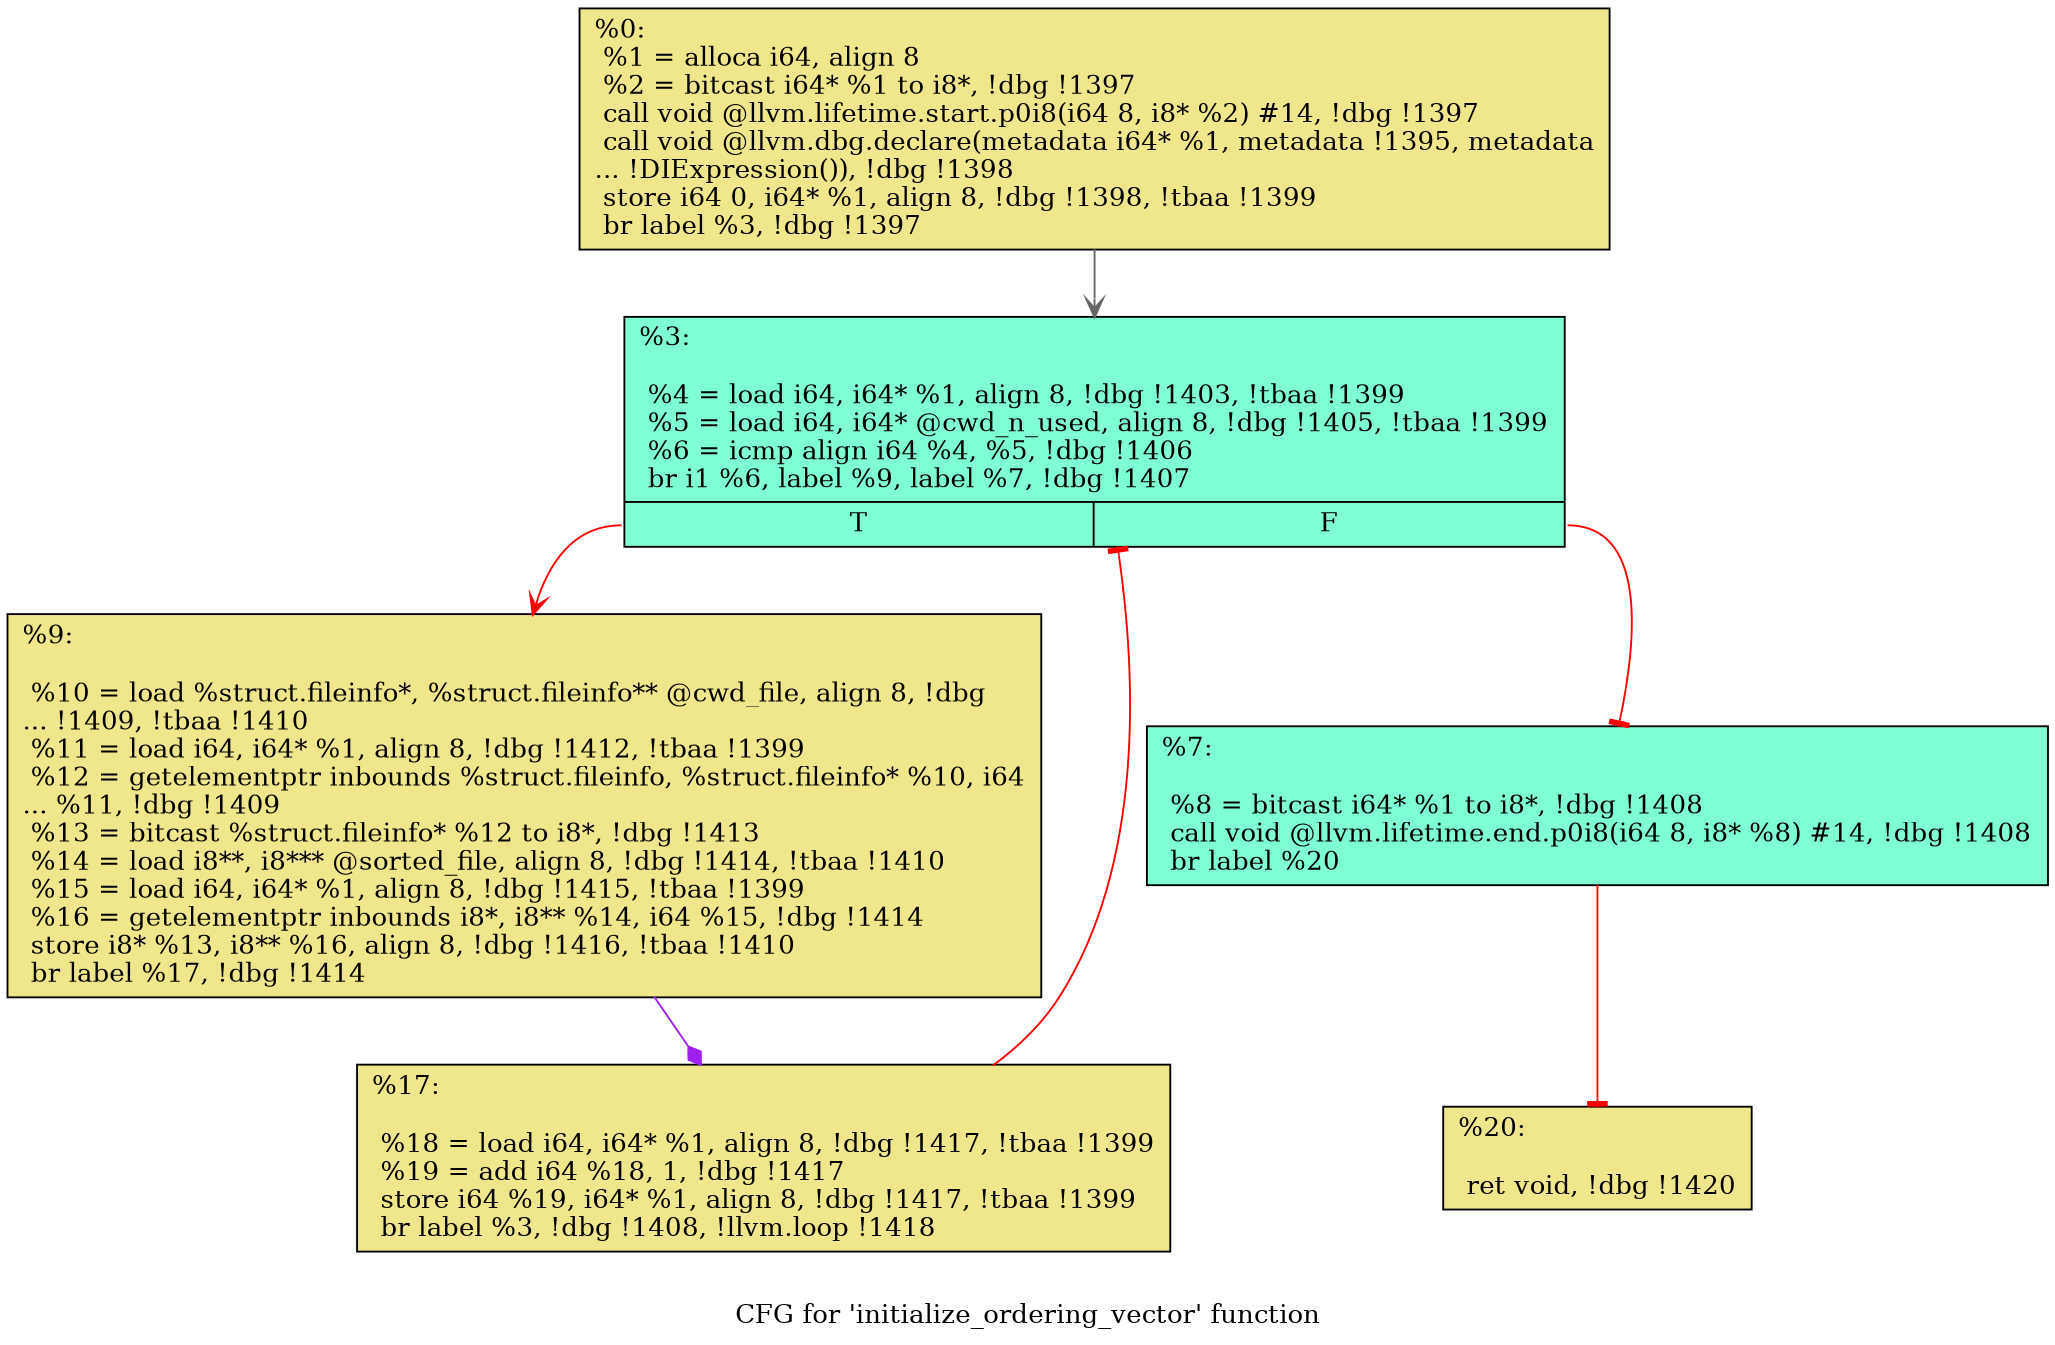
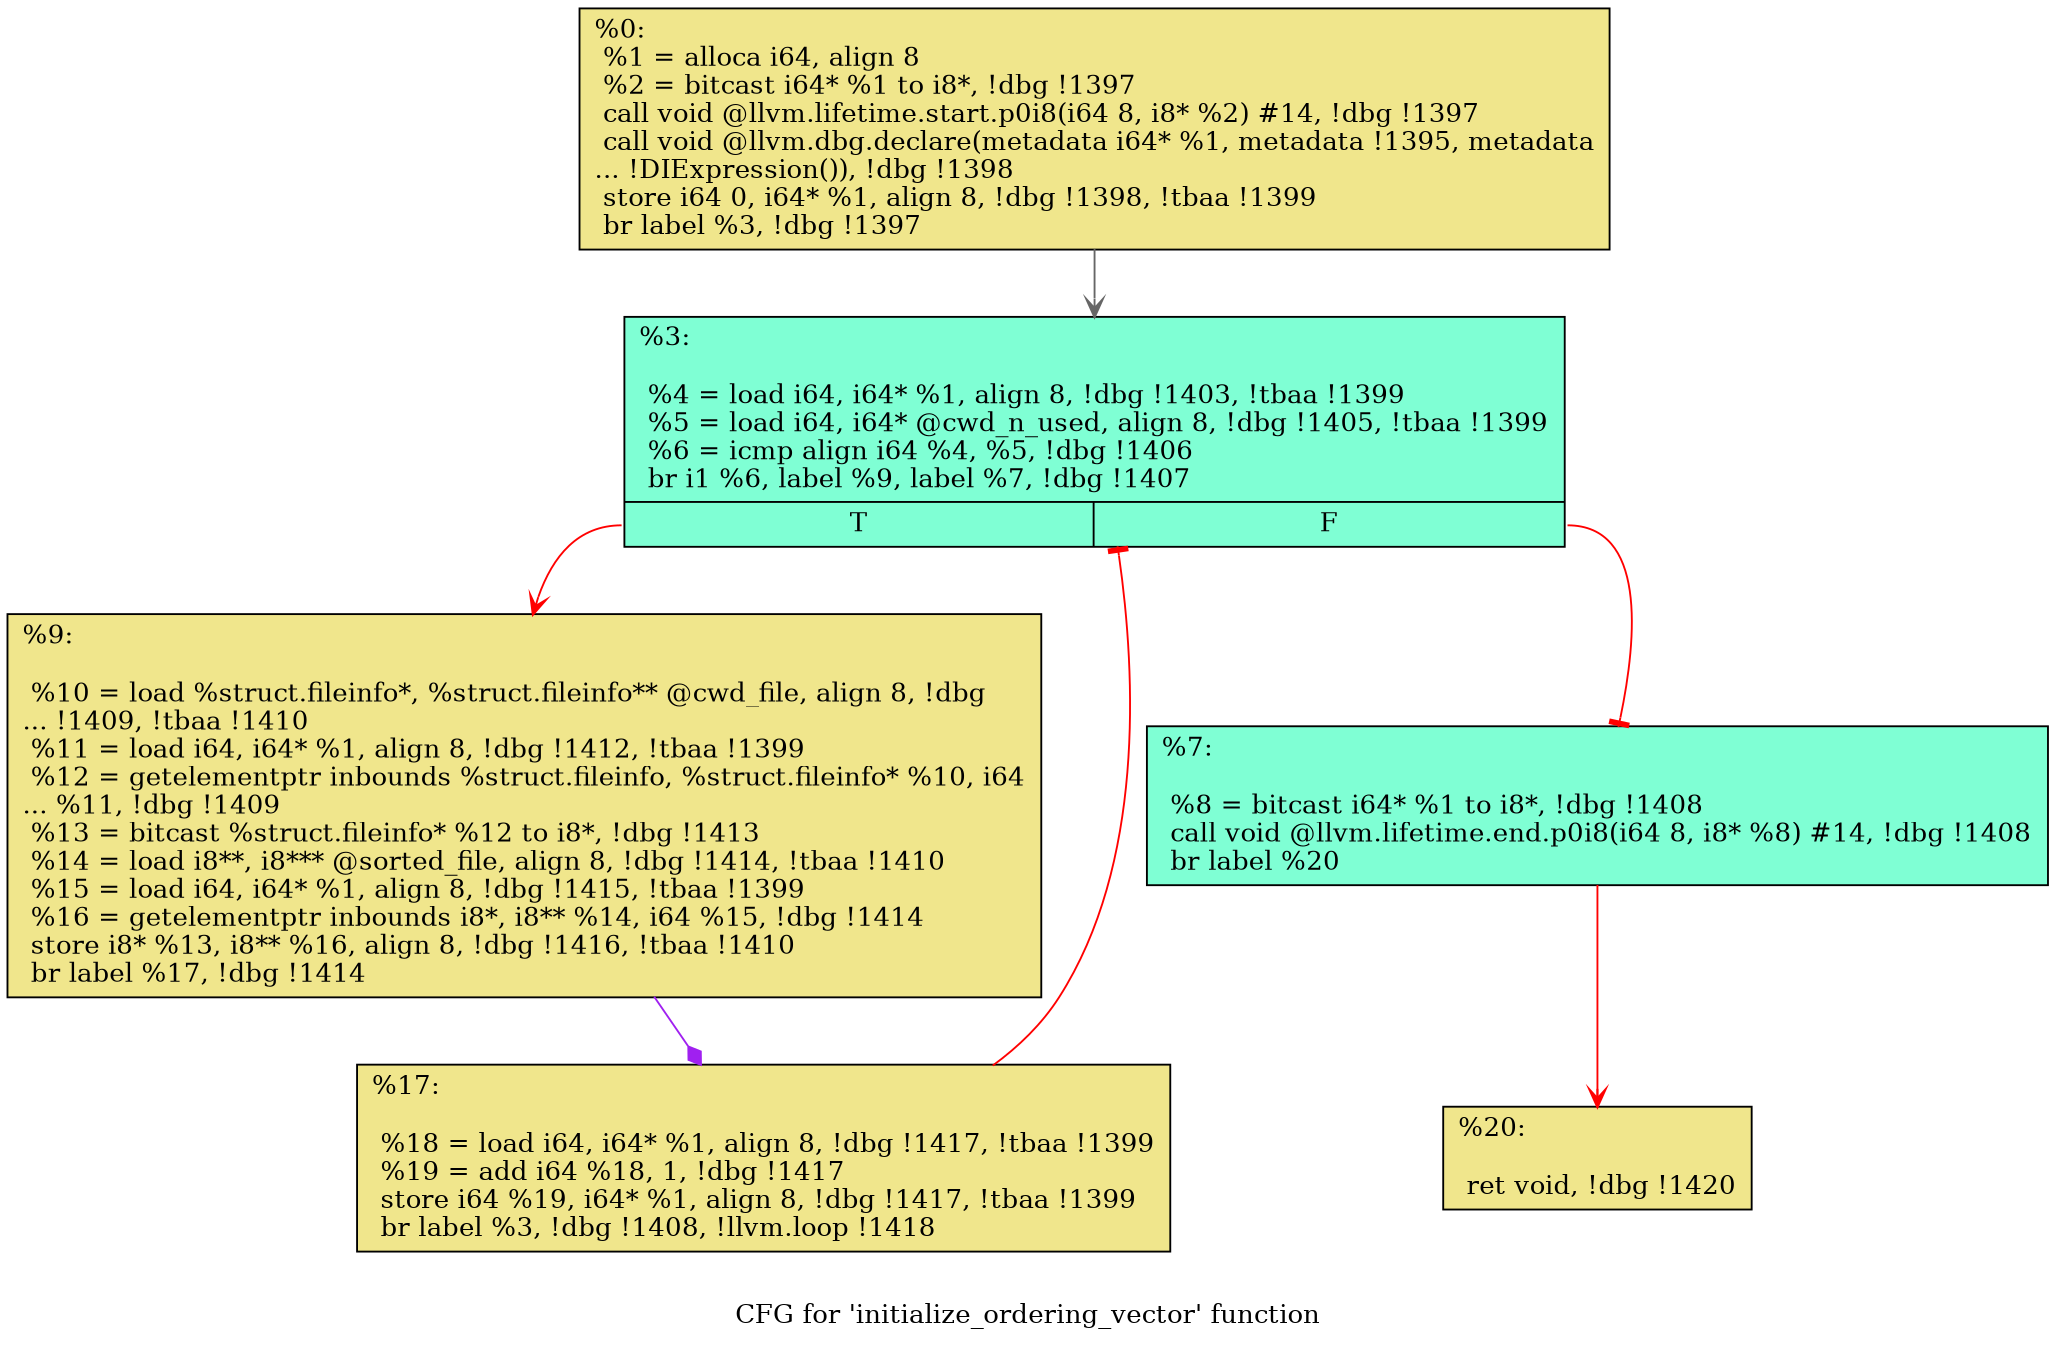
edge "%7:" -> "%20:": arrowhead tee -> vee
